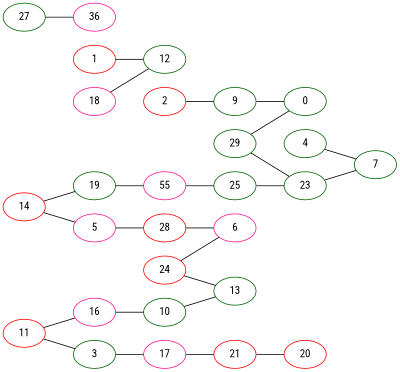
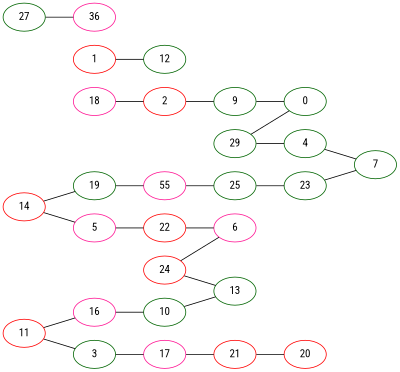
edge "12" -- "18": now "2" -- "18"
edge "29" -- "23": now "29" -- "4"
node "28": label "28" -> "22"
